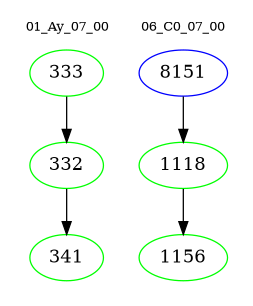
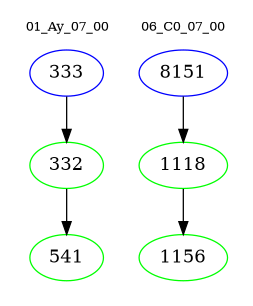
node "333": color green -> blue
node "341": label "341" -> "541"
